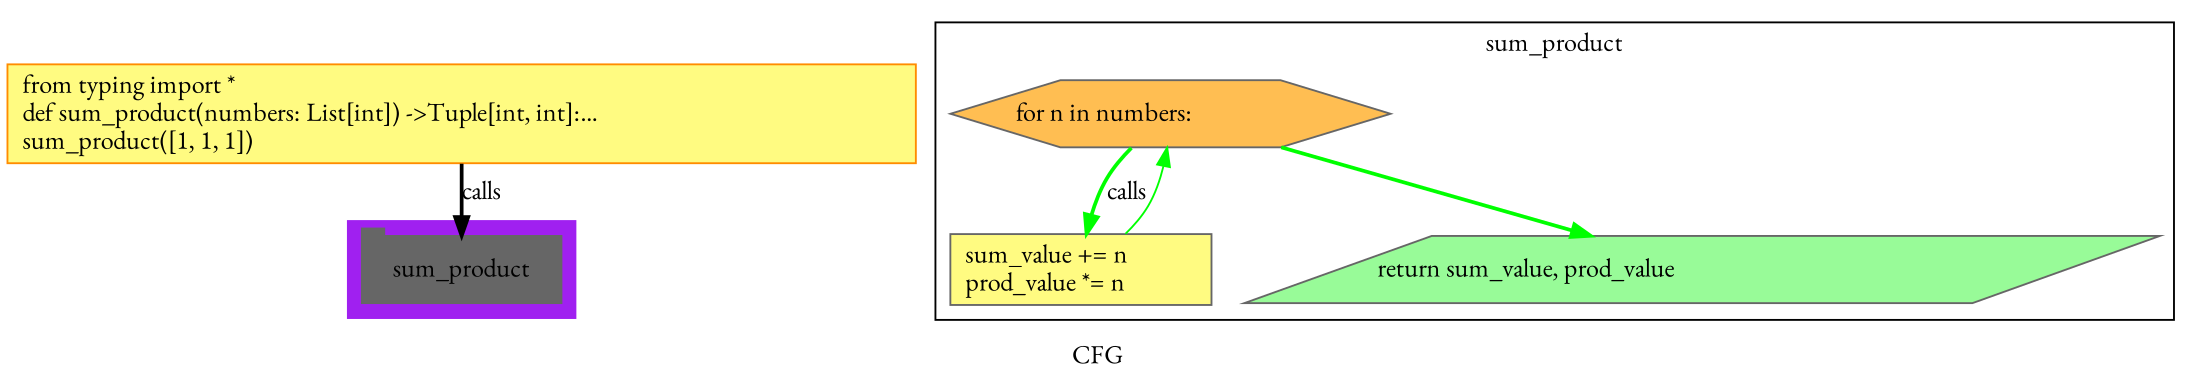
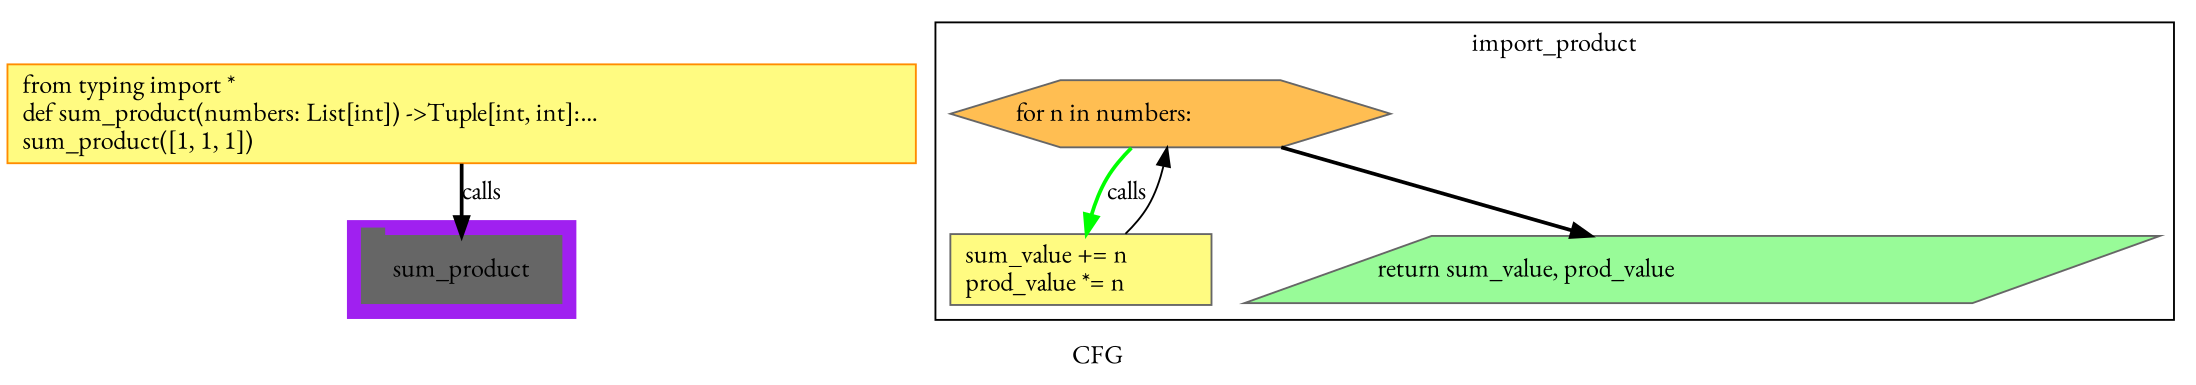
cluster "sum_product": label "sum_product" -> "import_product"
edge "for n in numbers:" -> "return sum_value, prod_value": color green -> black
edge "sum_value += n prod_value *= n" -> "for n in numbers:": color green -> black
